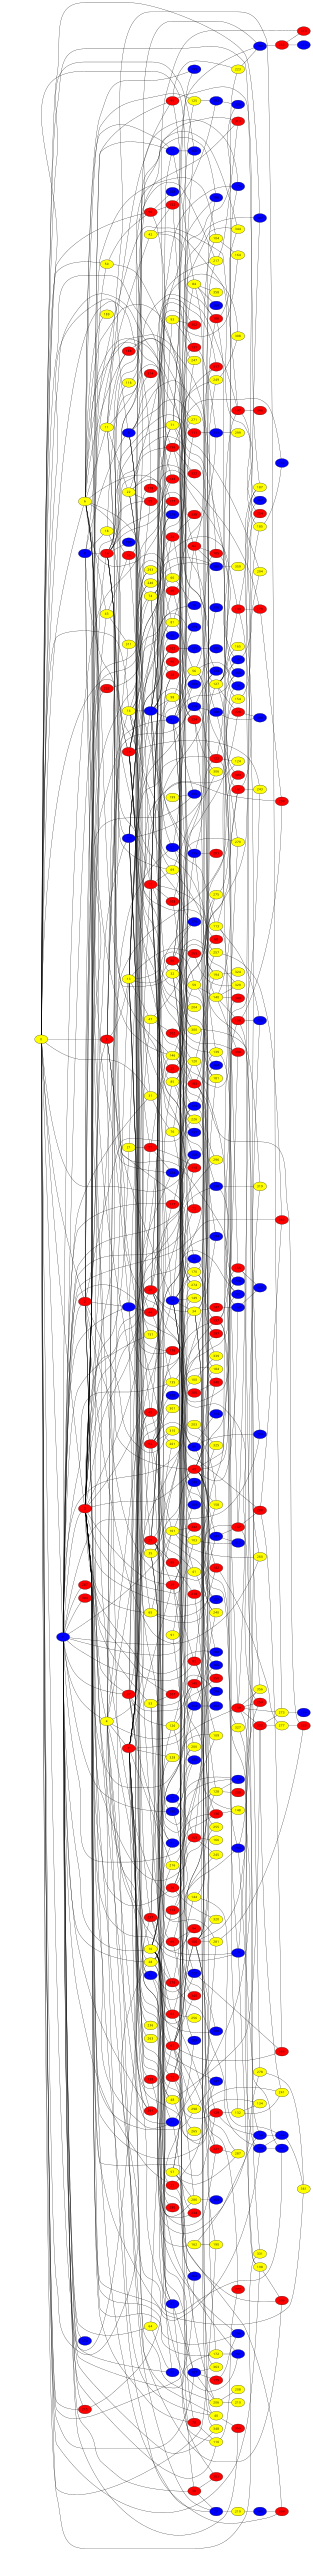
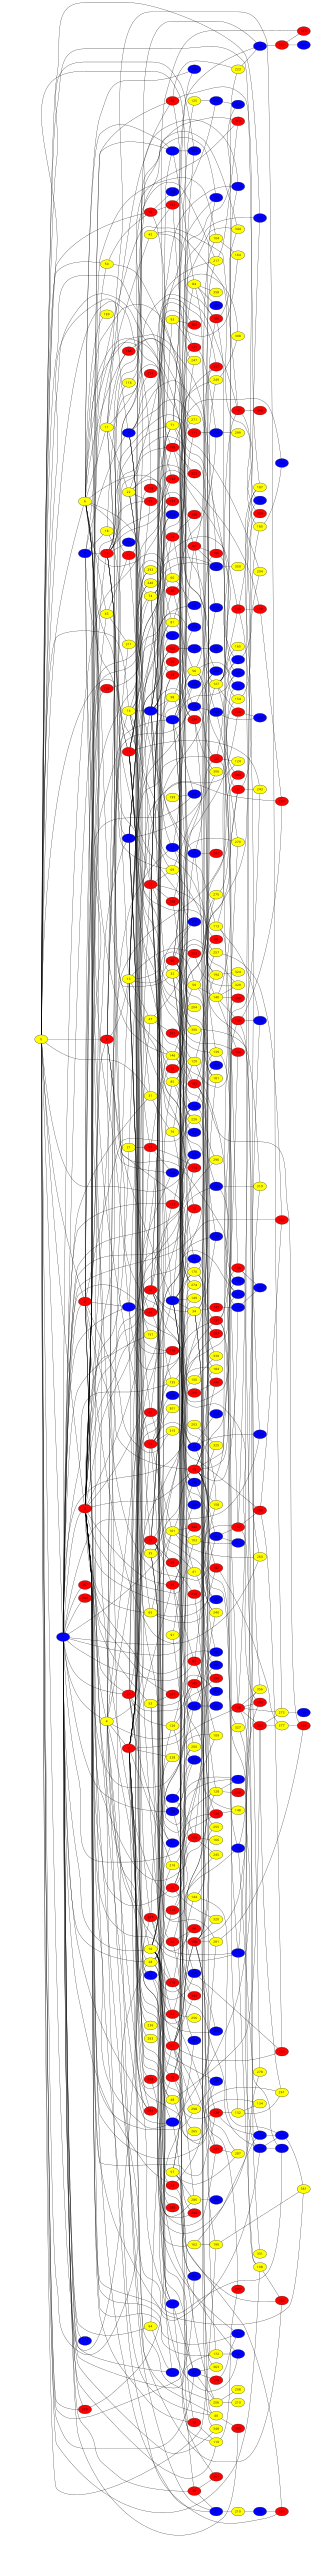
edge "125" -- "6": now "13" -- "6"
node "261": removed
edge "278" -- "361": now "190" -- "361"
edge "0" -- "331": removed
